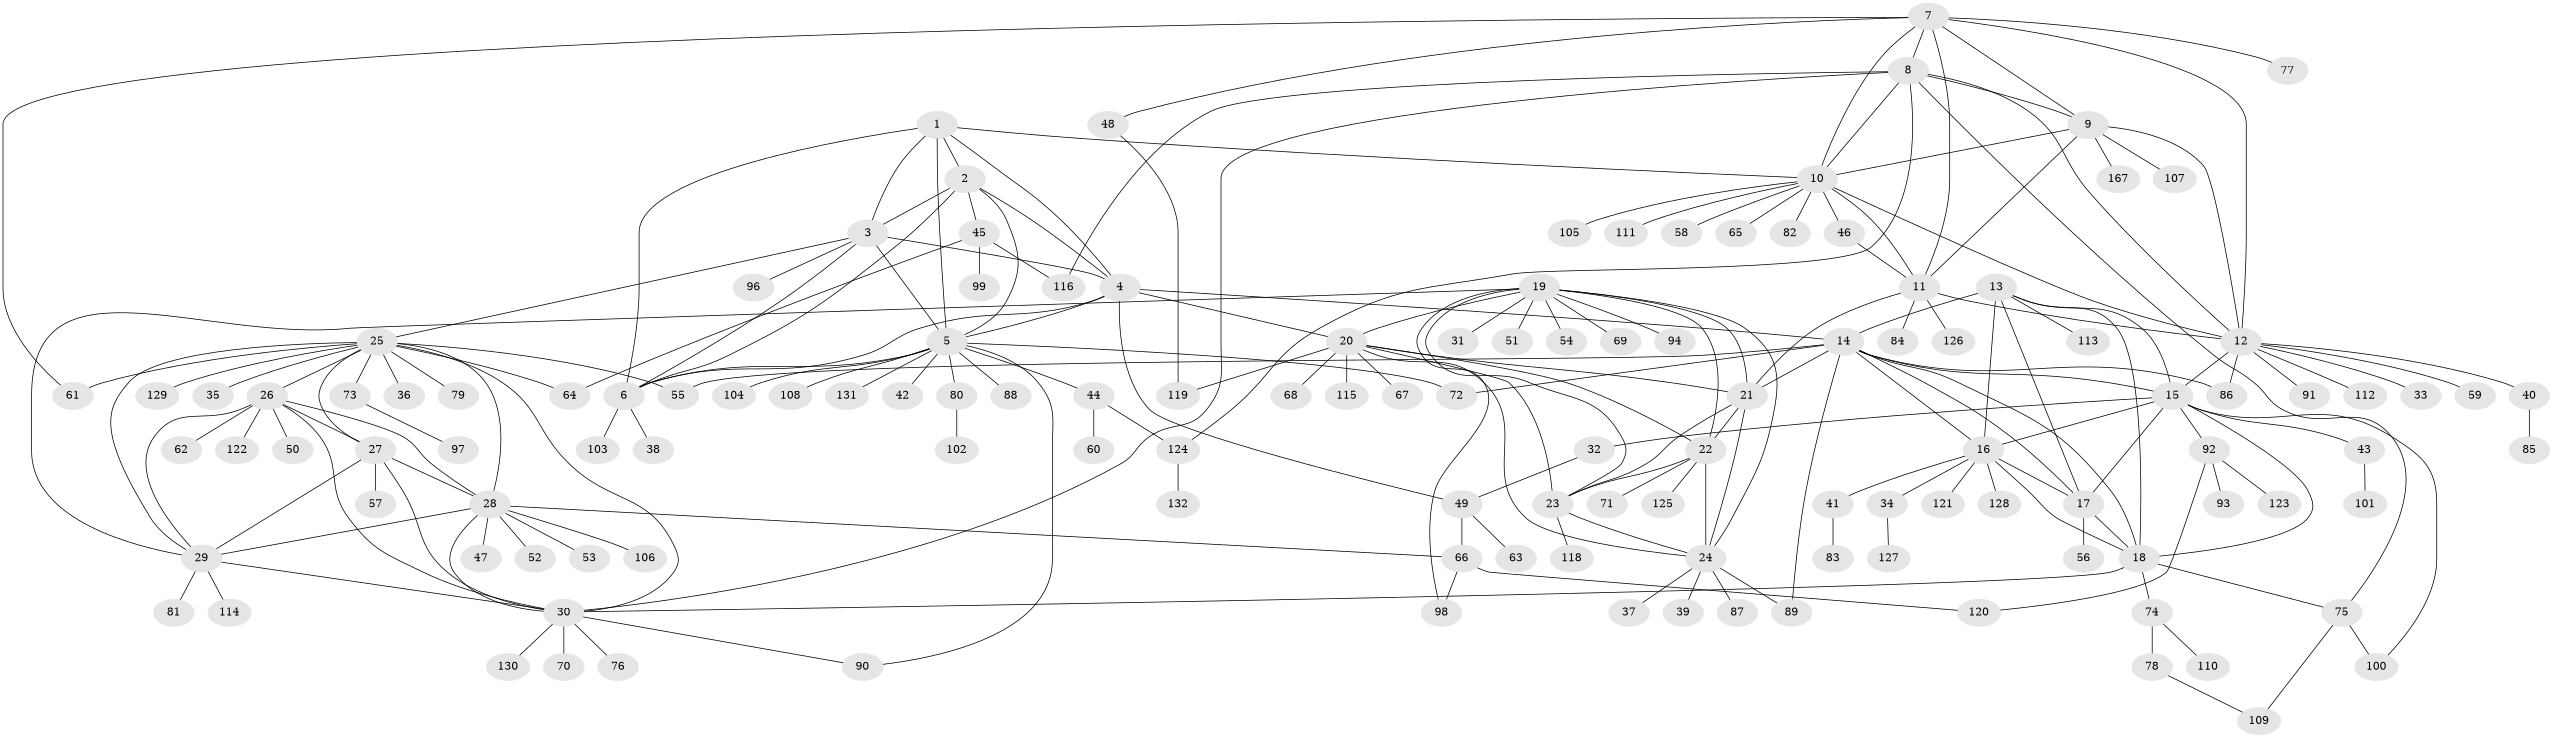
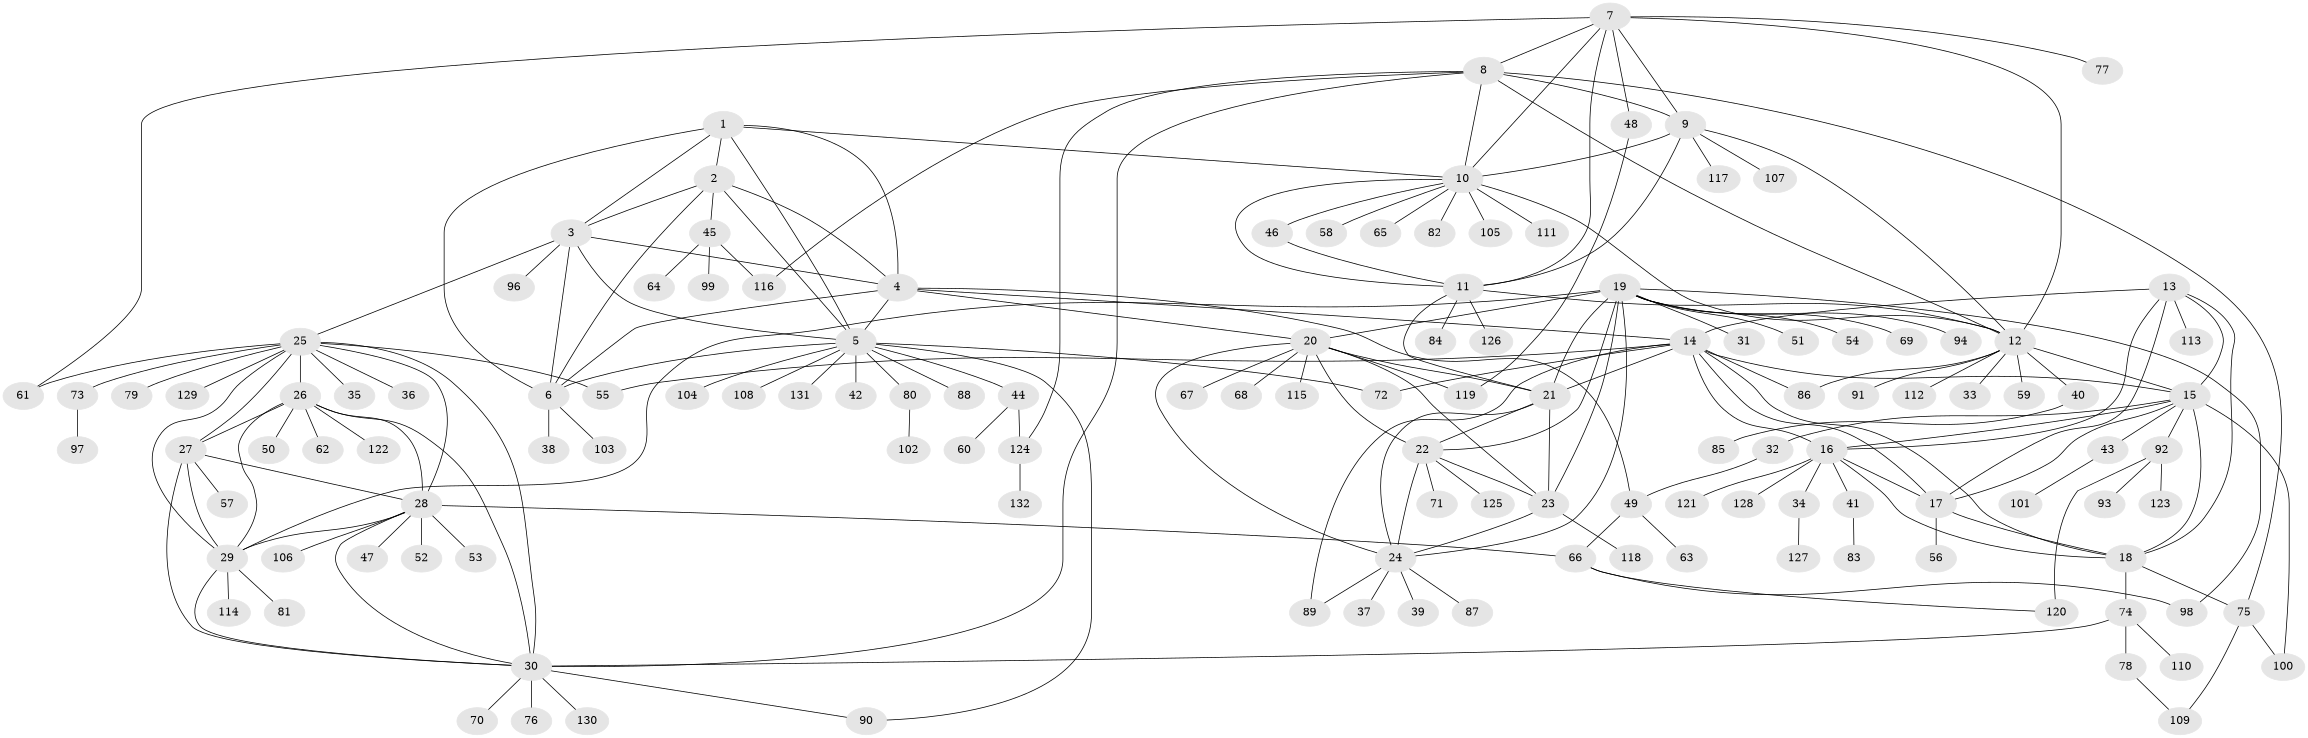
node "167": label "167" -> "117"
edge "25" -- "64": removed
edge "18" -- "30": now "74" -- "30"
